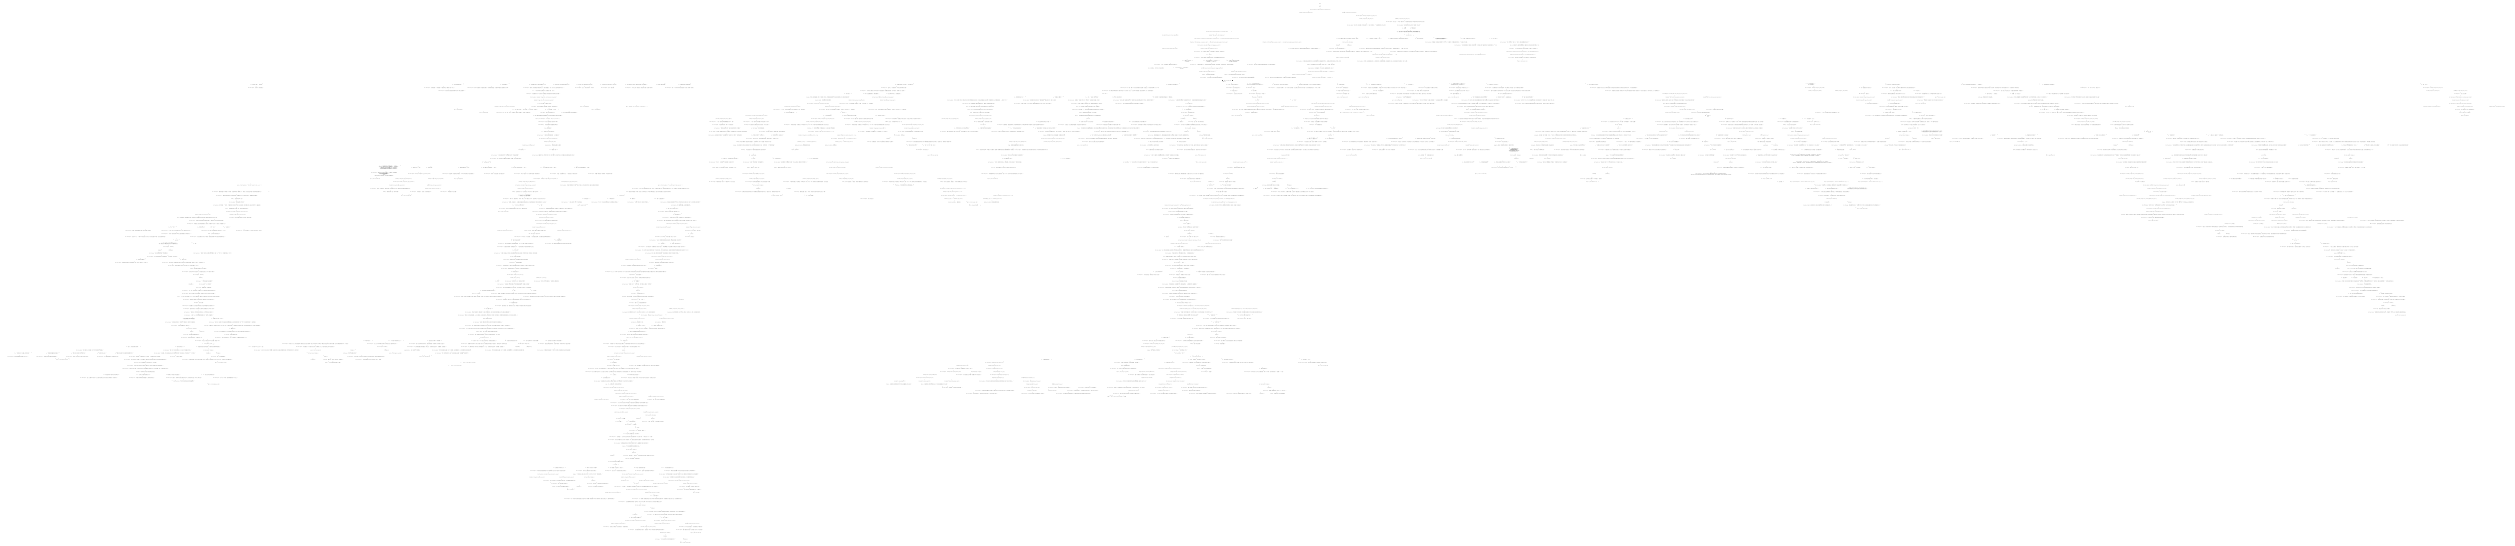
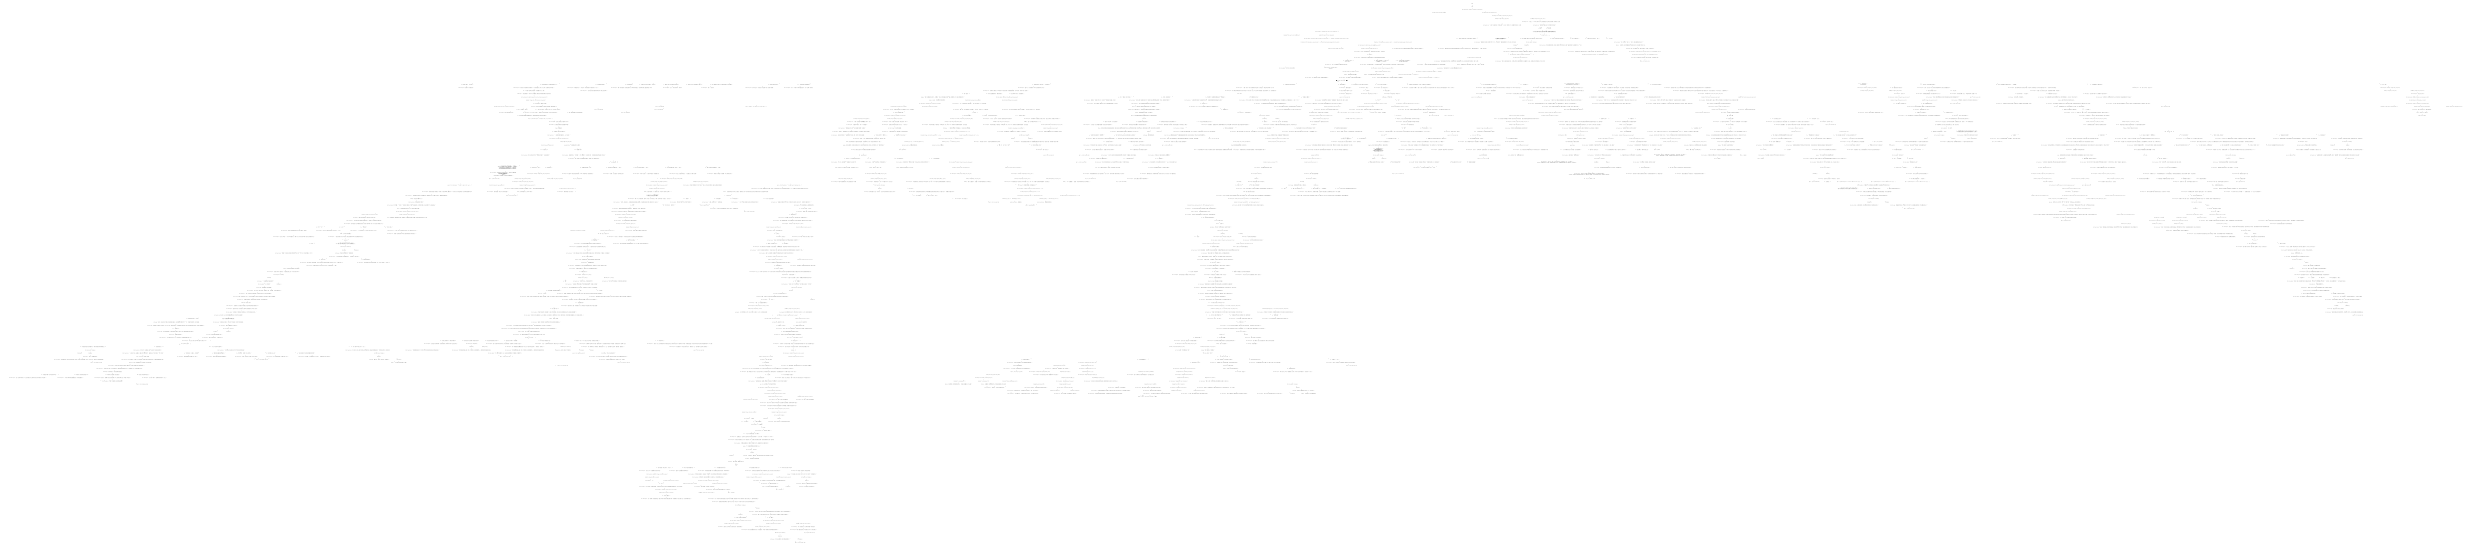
node "You: “龙舌兰日落？那是我的*艺名*！” “龙舌兰日落？是啊，我更喜欢龙舌兰日落。那是我的*艺名*。”": removed
